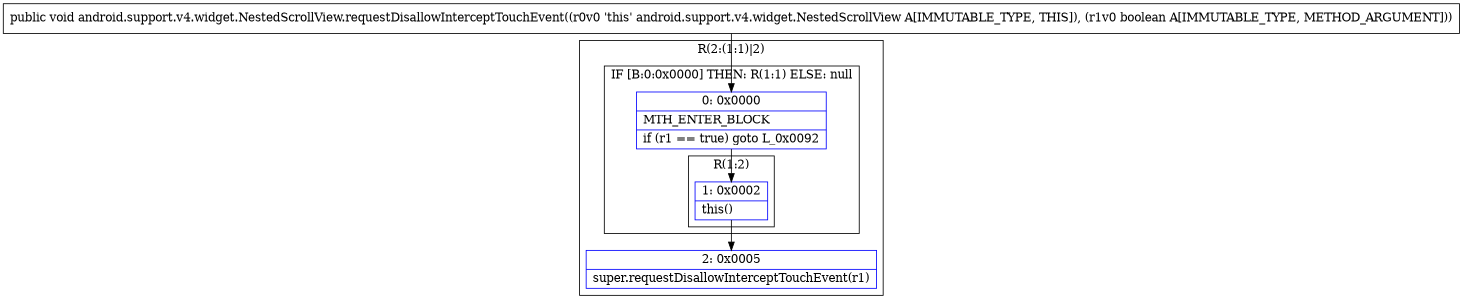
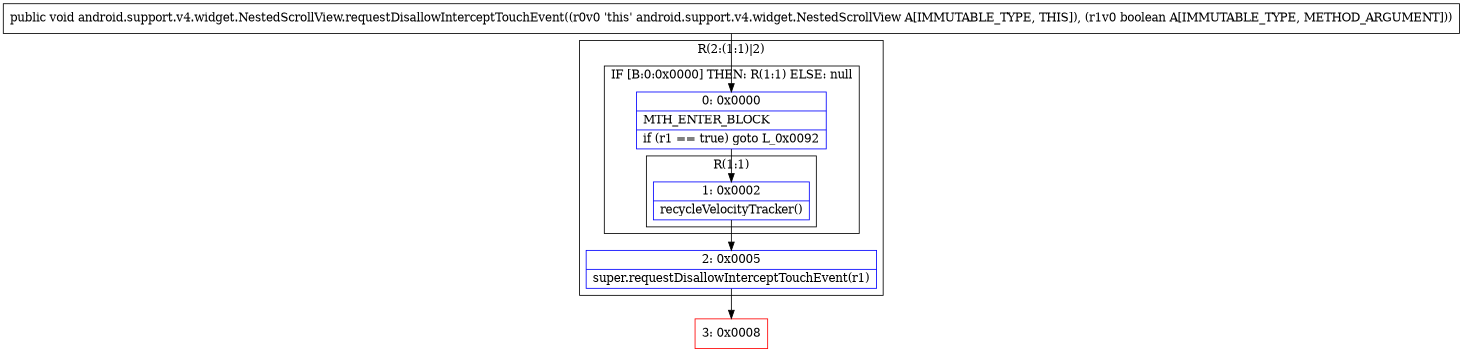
cluster "R(1:2)": label "R(1:2)" -> "R(1:1)"
node "1: 0x0002": text "this()" -> "recycleVelocityTracker()"
node "3: 0x0008": added
